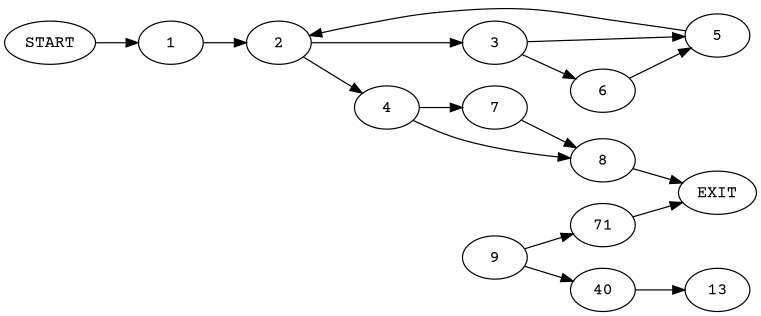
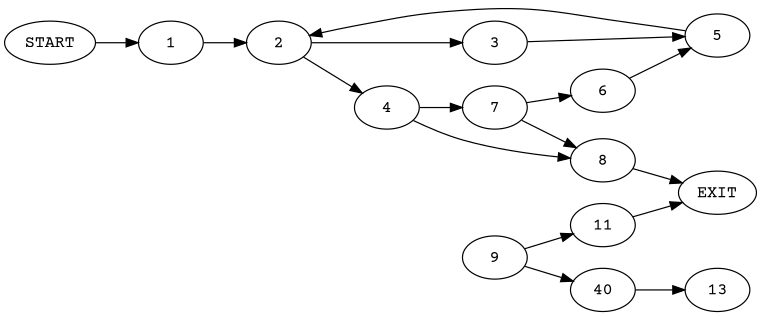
edge "3" -> "6": now "7" -> "6"
node "71": label "71" -> "11"
